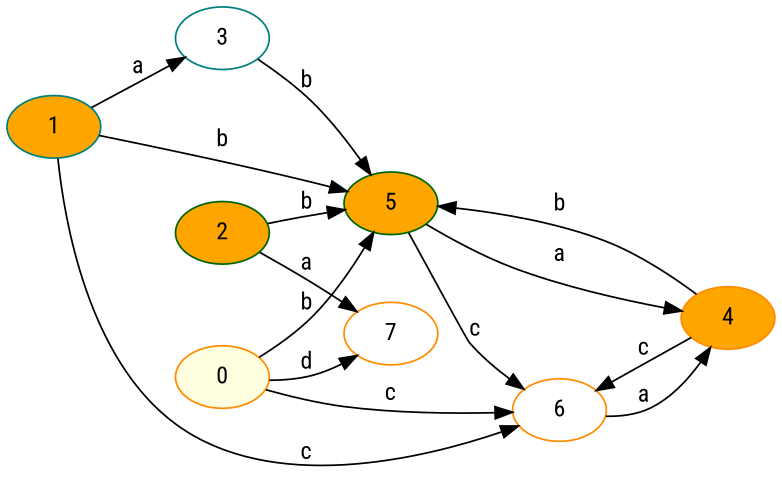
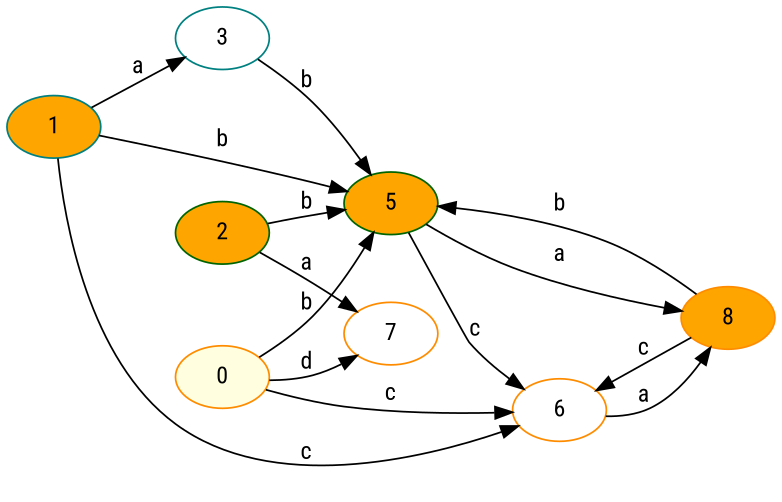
node "4": label "4" -> "8"
